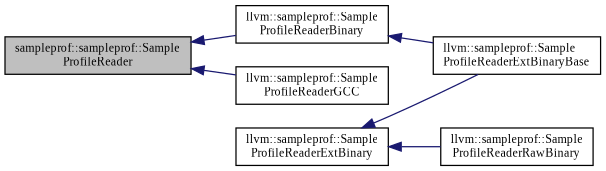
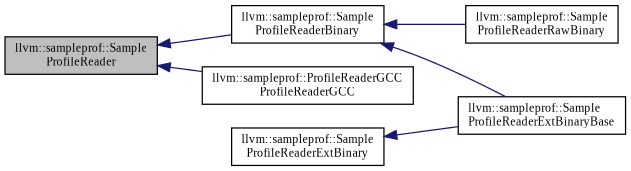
node "sampleprof::sampleprof::Sample ProfileReader": label "sampleprof::sampleprof::Sample ProfileReader" -> "llvm::sampleprof::Sample ProfileReader"
node "llvm::sampleprof::Sample ProfileReaderGCC": label "llvm::sampleprof::Sample ProfileReaderGCC" -> "llvm::sampleprof::ProfileReaderGCC ProfileReaderGCC"
edge "llvm::sampleprof::Sample ProfileReaderRawBinary" -> "llvm::sampleprof::Sample ProfileReaderExtBinary": now "llvm::sampleprof::Sample ProfileReaderRawBinary" -> "llvm::sampleprof::Sample ProfileReaderBinary"
